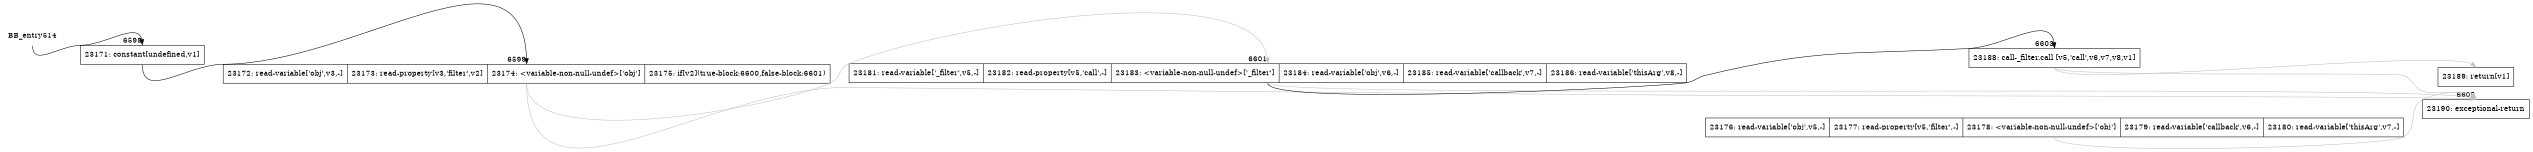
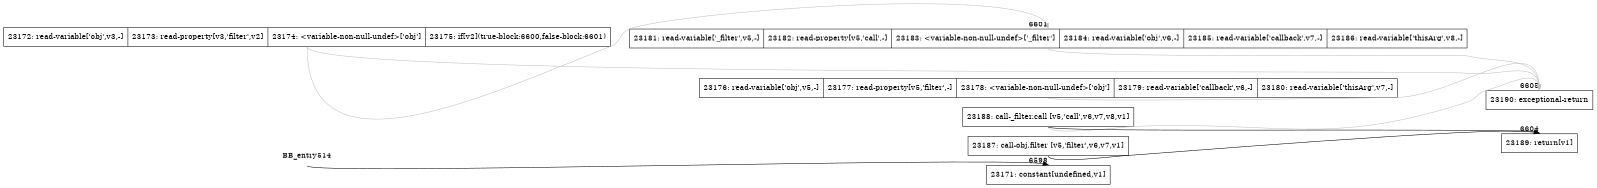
edge "23171: constant[undefined,v1]" -> "23172: read-variable['obj',v3,-]": removed
edge "23188: call-_filter.call [v5,'call',v6,v7,v8,v1]" -> "23189: return[v1]": color gray -> black
edge "23181: read-variable['_filter',v5,-]" -> "23188: call-_filter.call [v5,'call',v6,v7,v8,v1]": removed
node "23187: call-obj.filter [v5,'filter',v6,v7,v1]": added
